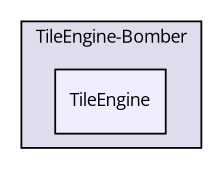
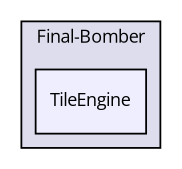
cluster "TileEngine-Bomber": label "TileEngine-Bomber" -> "Final-Bomber"
